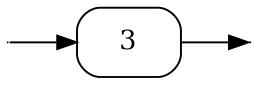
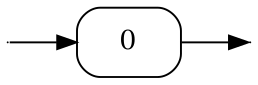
node "3": label "3" -> "0"
